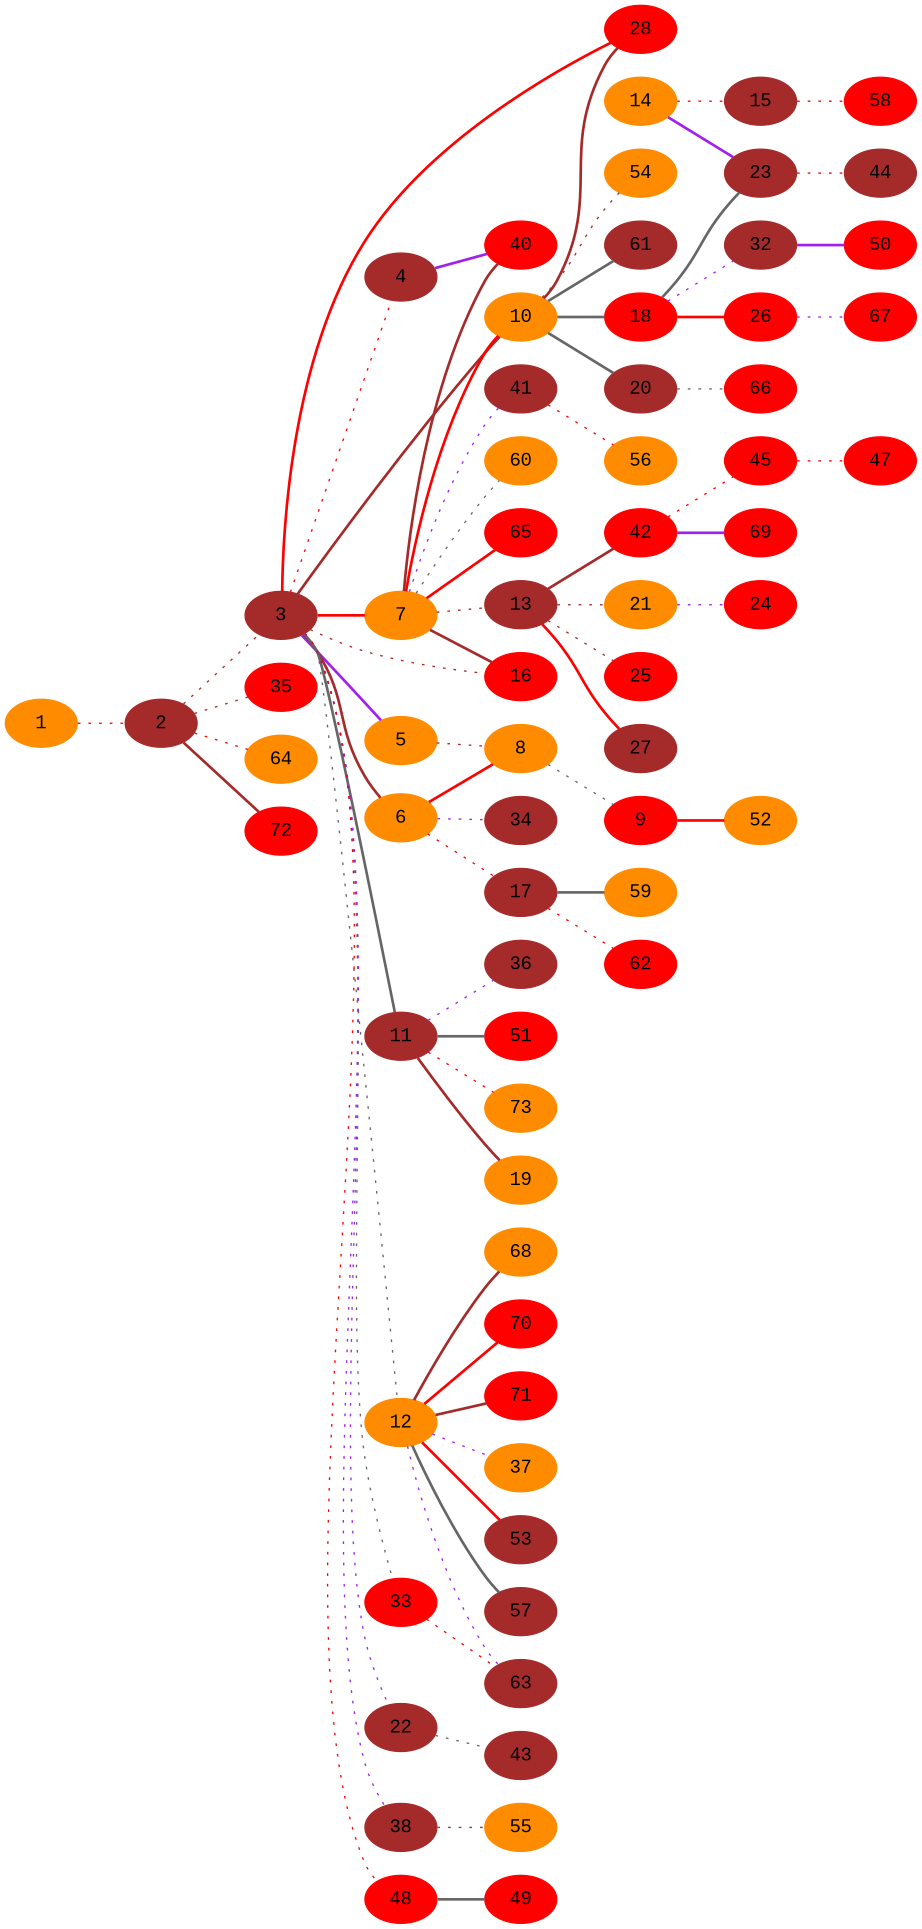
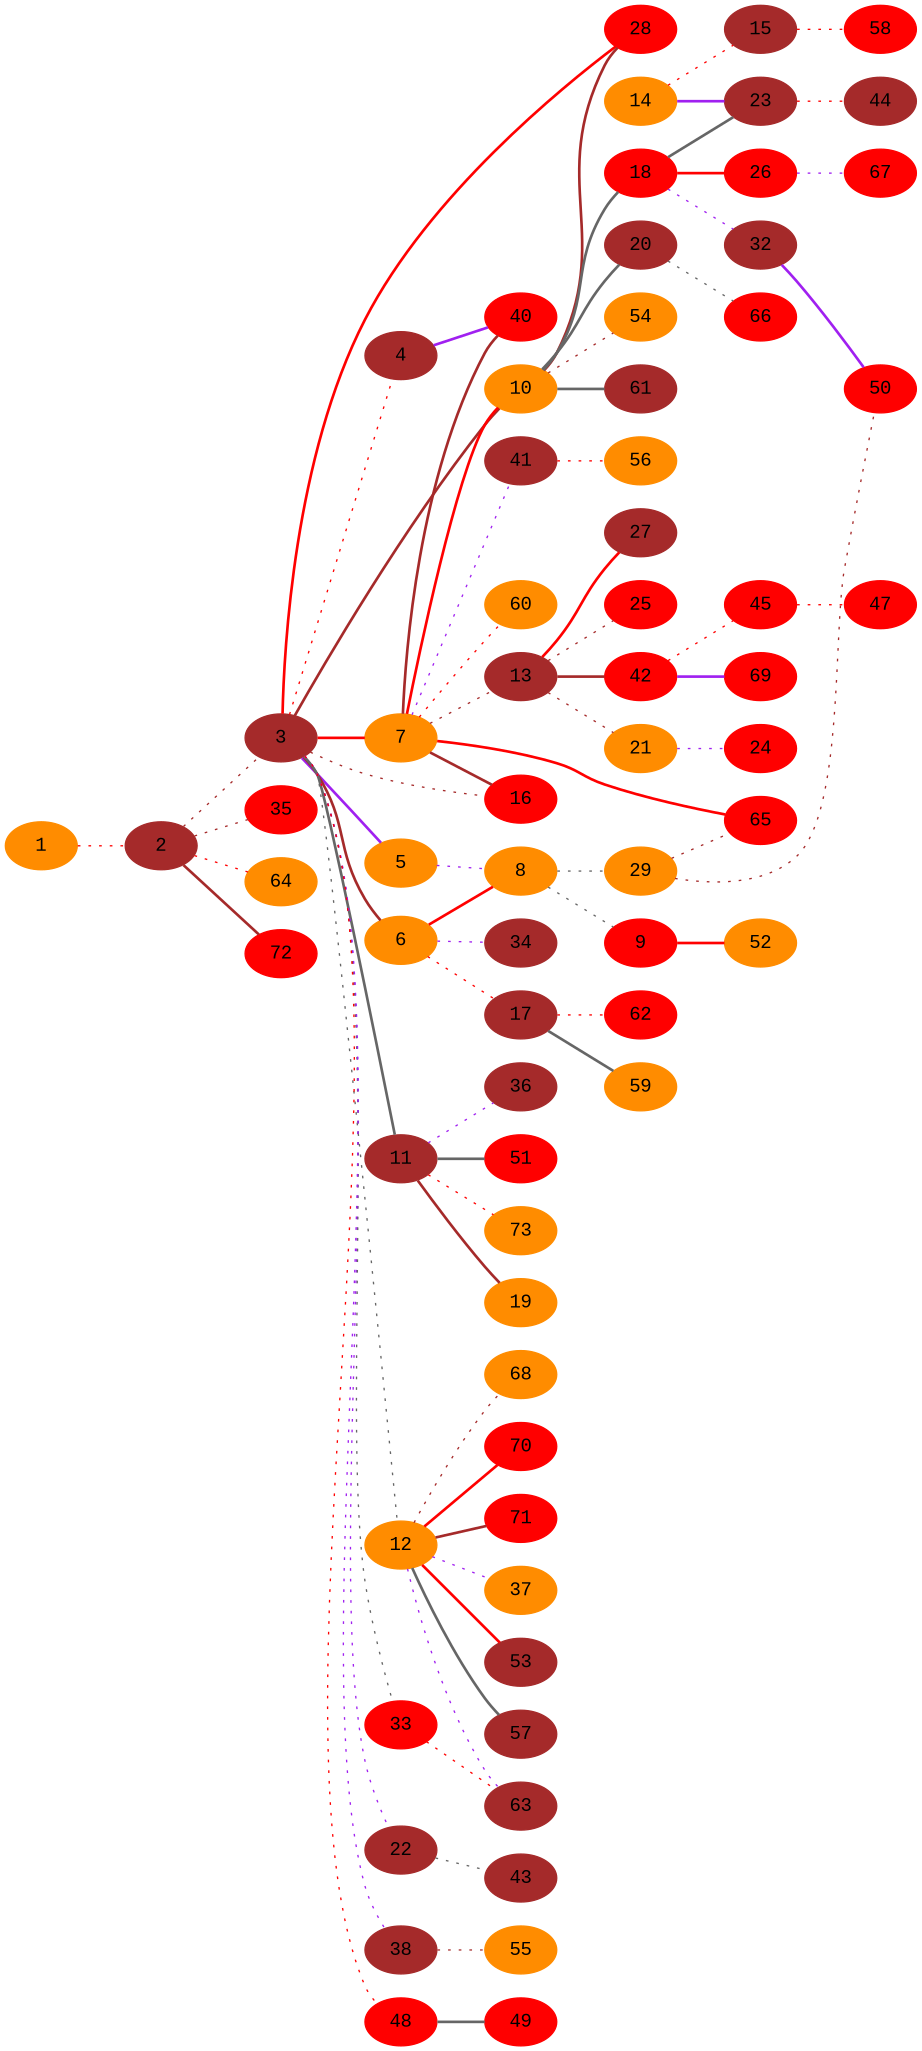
edge "60" -- "7": color gray40 -> red
edge "5" -- "8": color brown -> purple
node "29": added
edge "68" -- "12": style bold -> dotted
